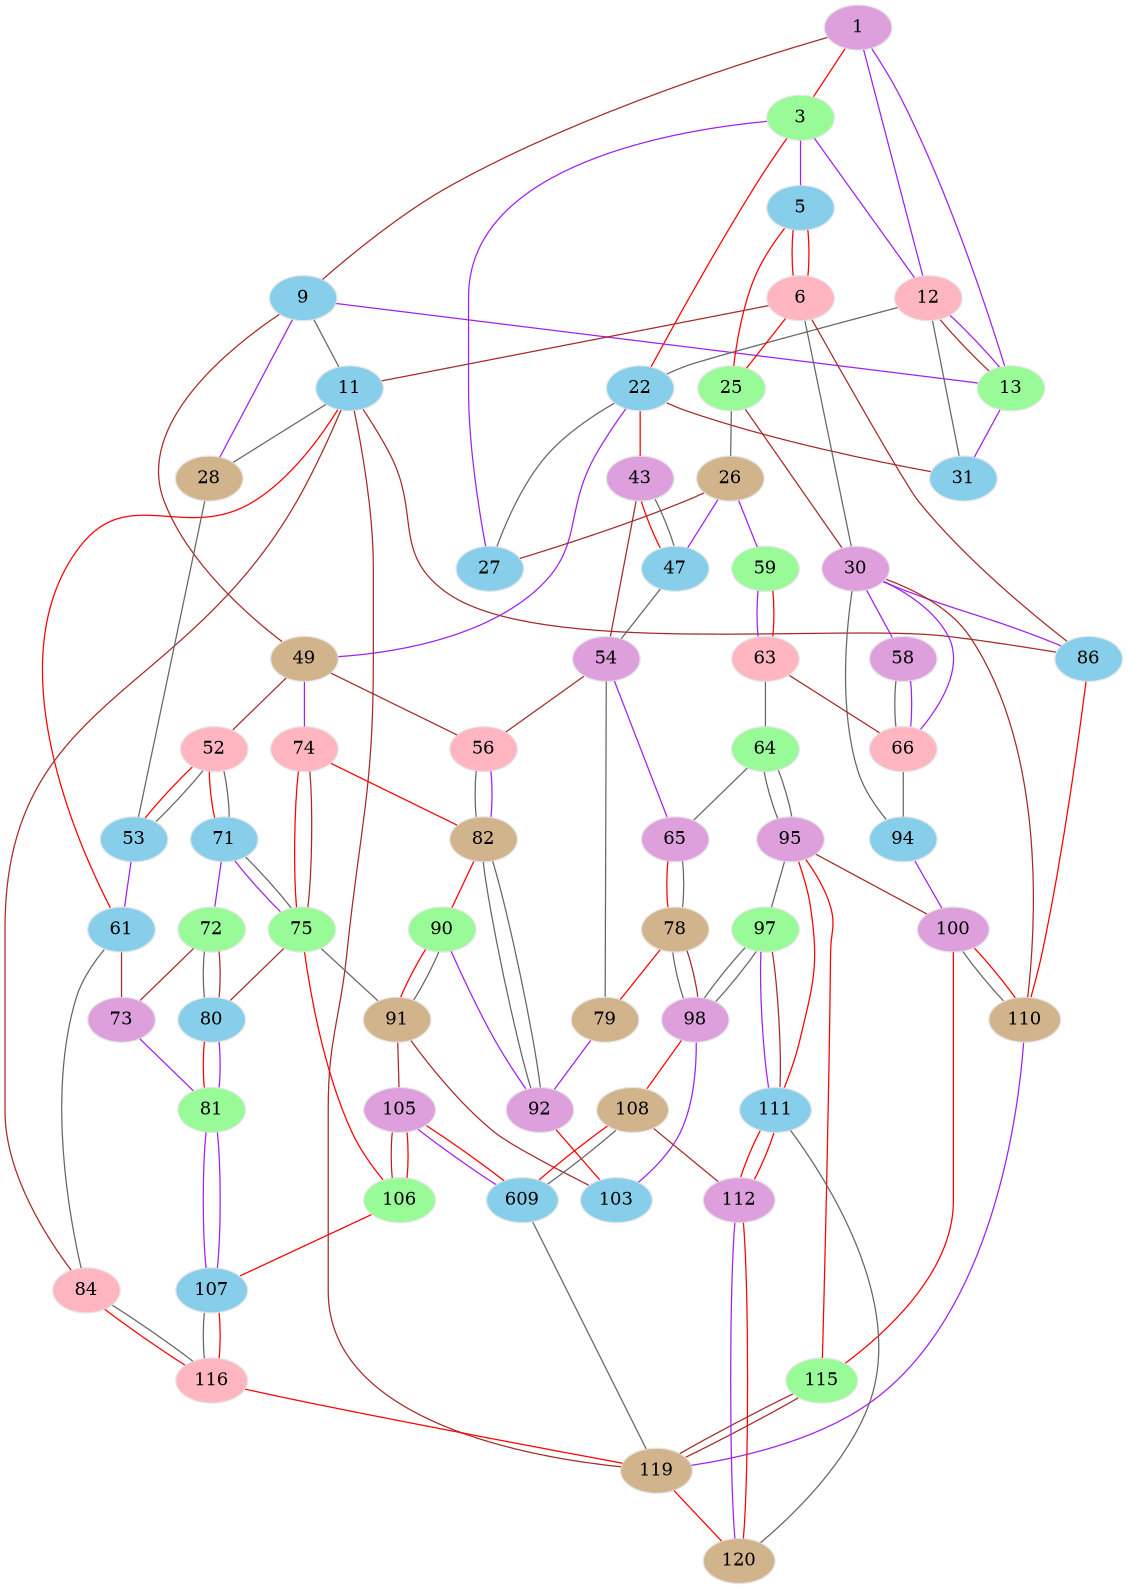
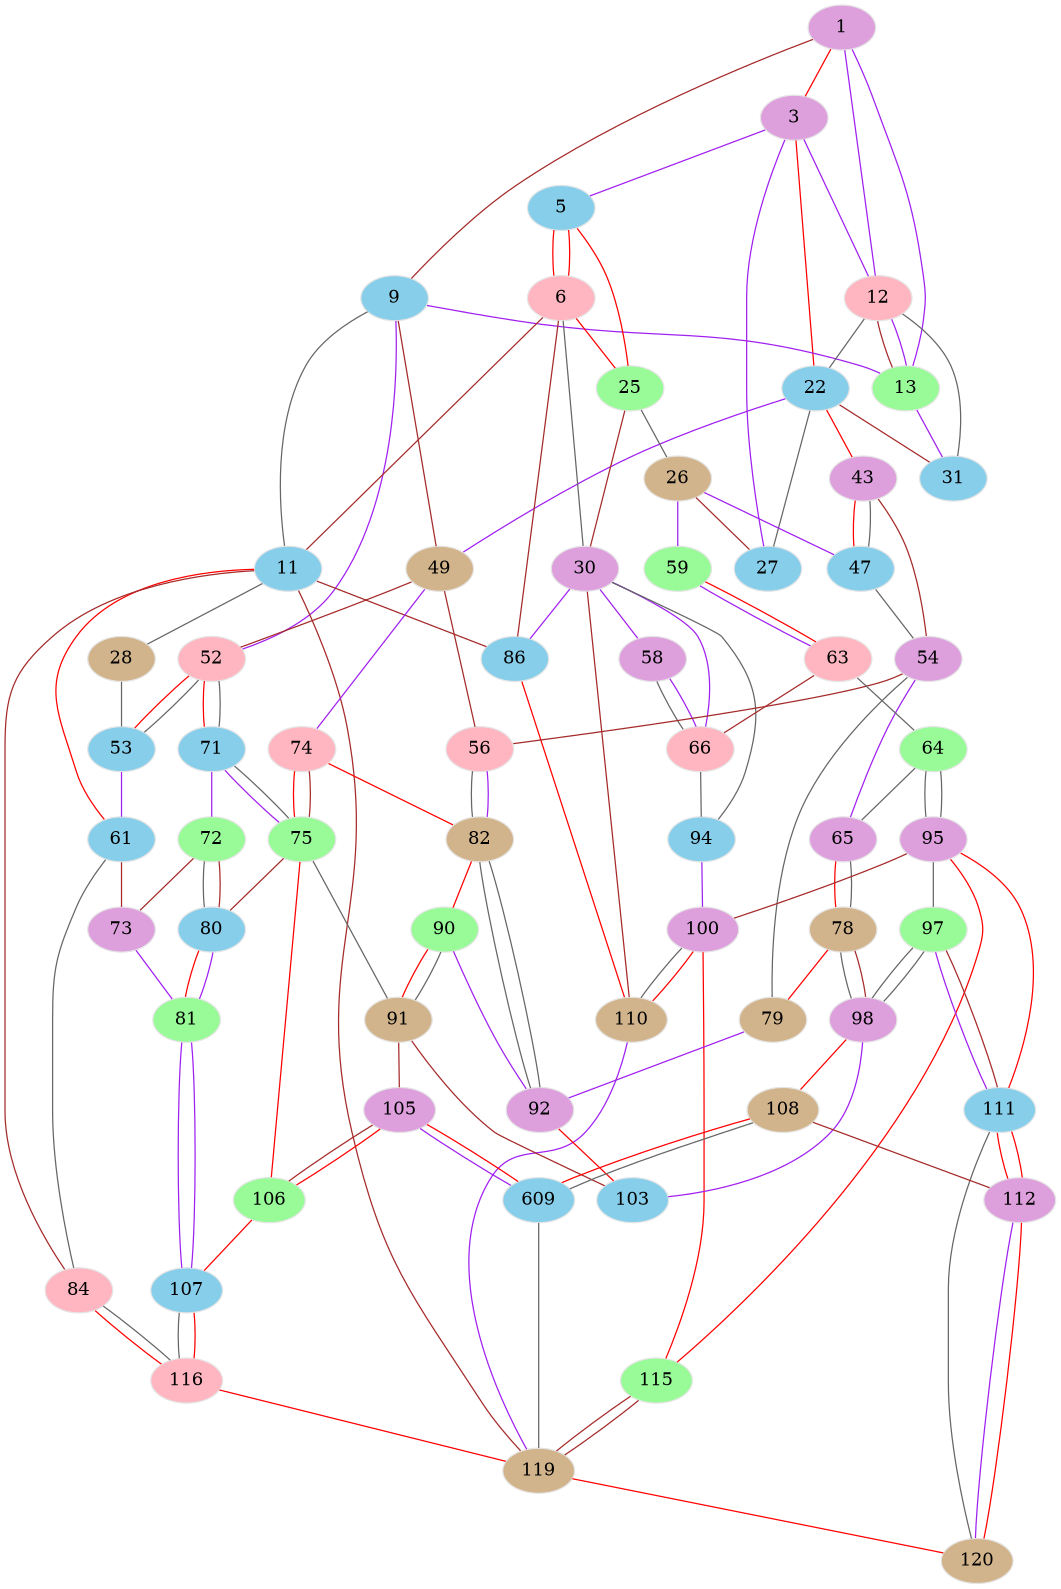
node "3": fillcolor palegreen -> plum
edge "9" -- "28": now "9" -- "52"
